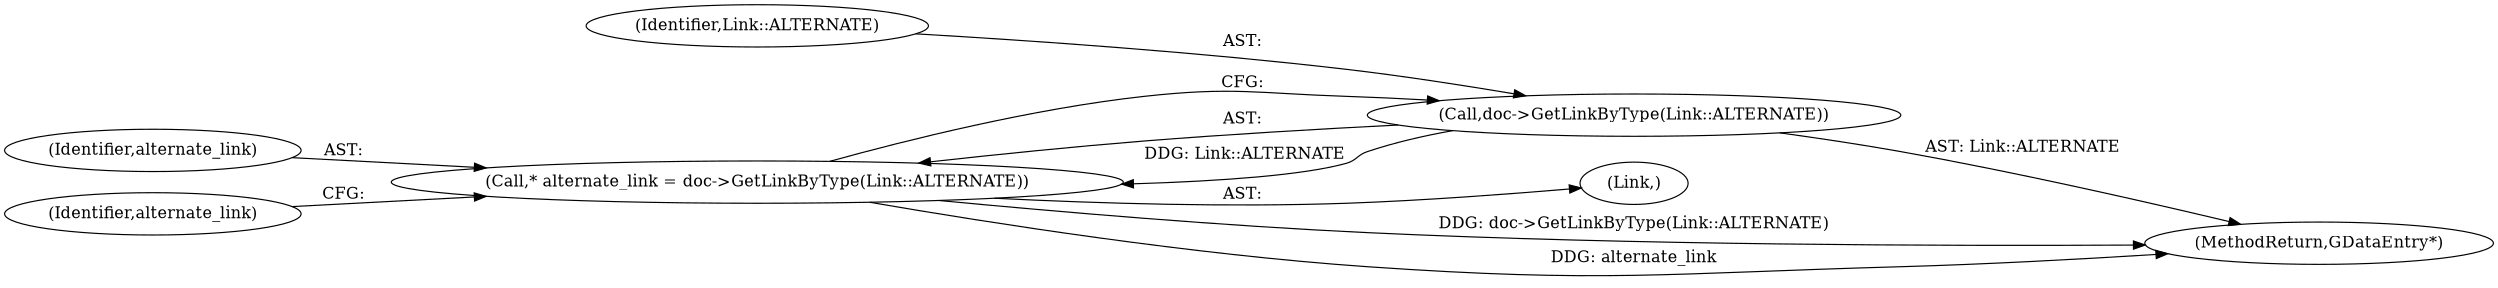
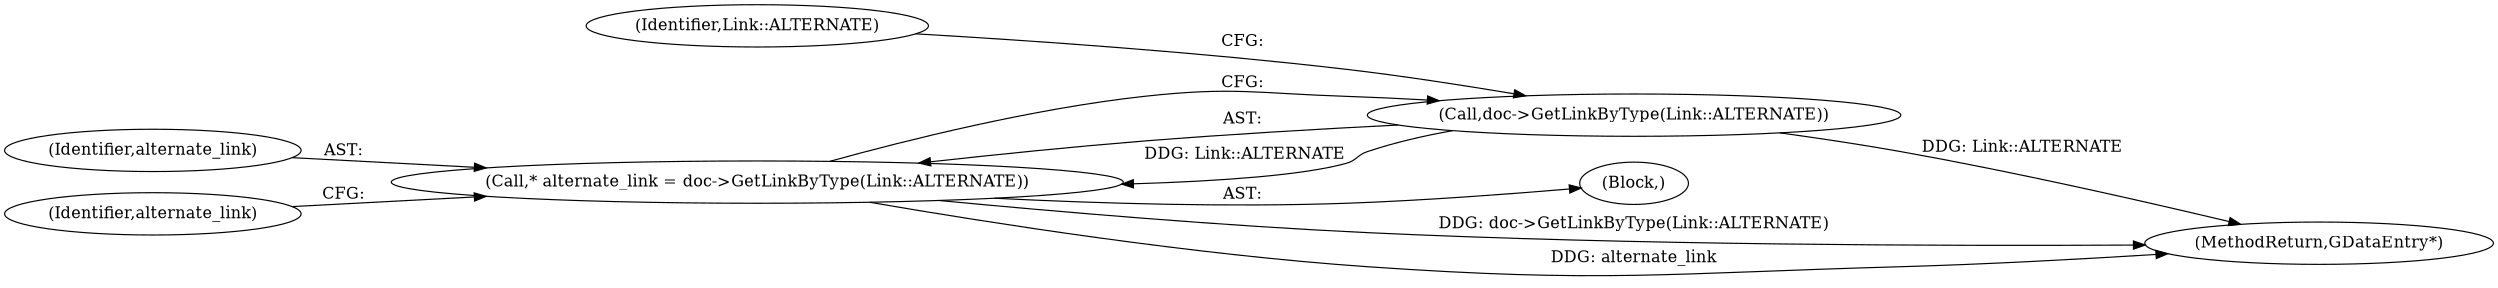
edge "(Identifier,Link::ALTERNATE)" -> "(Call,doc->GetLinkByType(Link::ALTERNATE))": label "AST: " -> "CFG: "
edge "(Call,doc->GetLinkByType(Link::ALTERNATE))" -> "(MethodReturn,GDataEntry*)": label "AST: Link::ALTERNATE" -> "DDG: Link::ALTERNATE"
node "(Link,)": label "(Link,)" -> "(Block,)"
